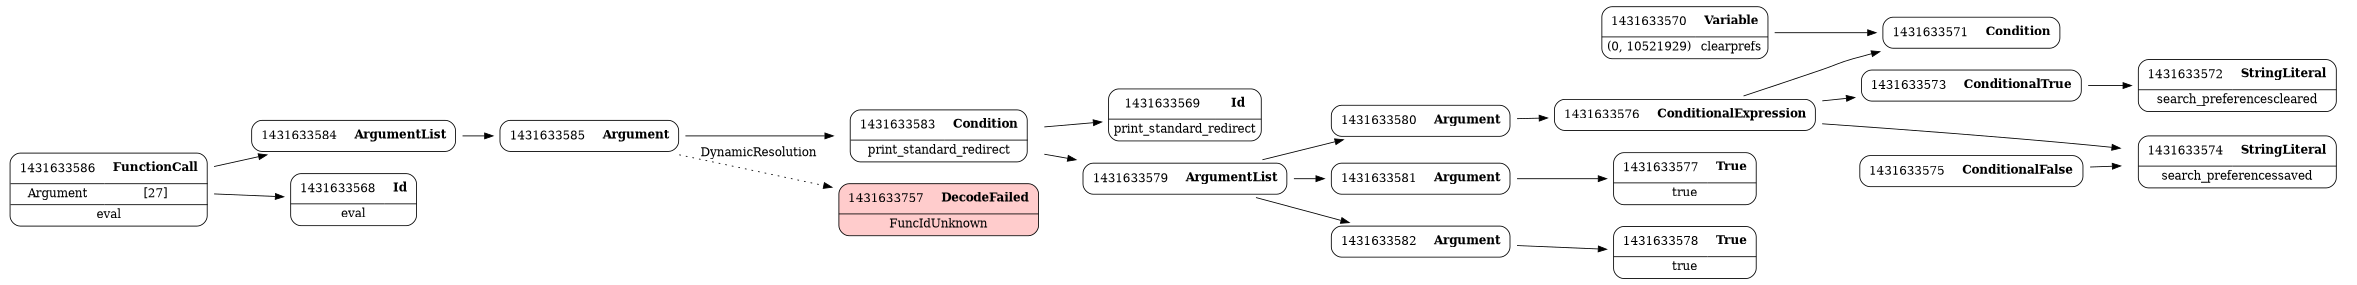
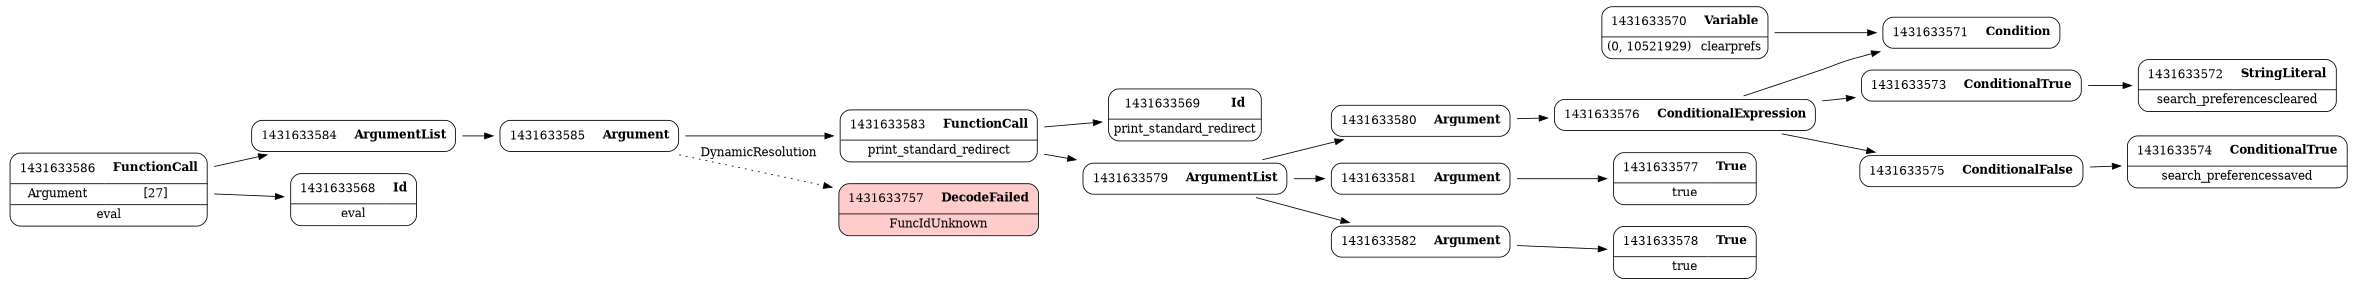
node "1431633583": text "Condition" -> "FunctionCall"
edge "1431633576" -> "1431633574": now "1431633576" -> "1431633575"
node "1431633574": text "StringLiteral" -> "ConditionalTrue"
